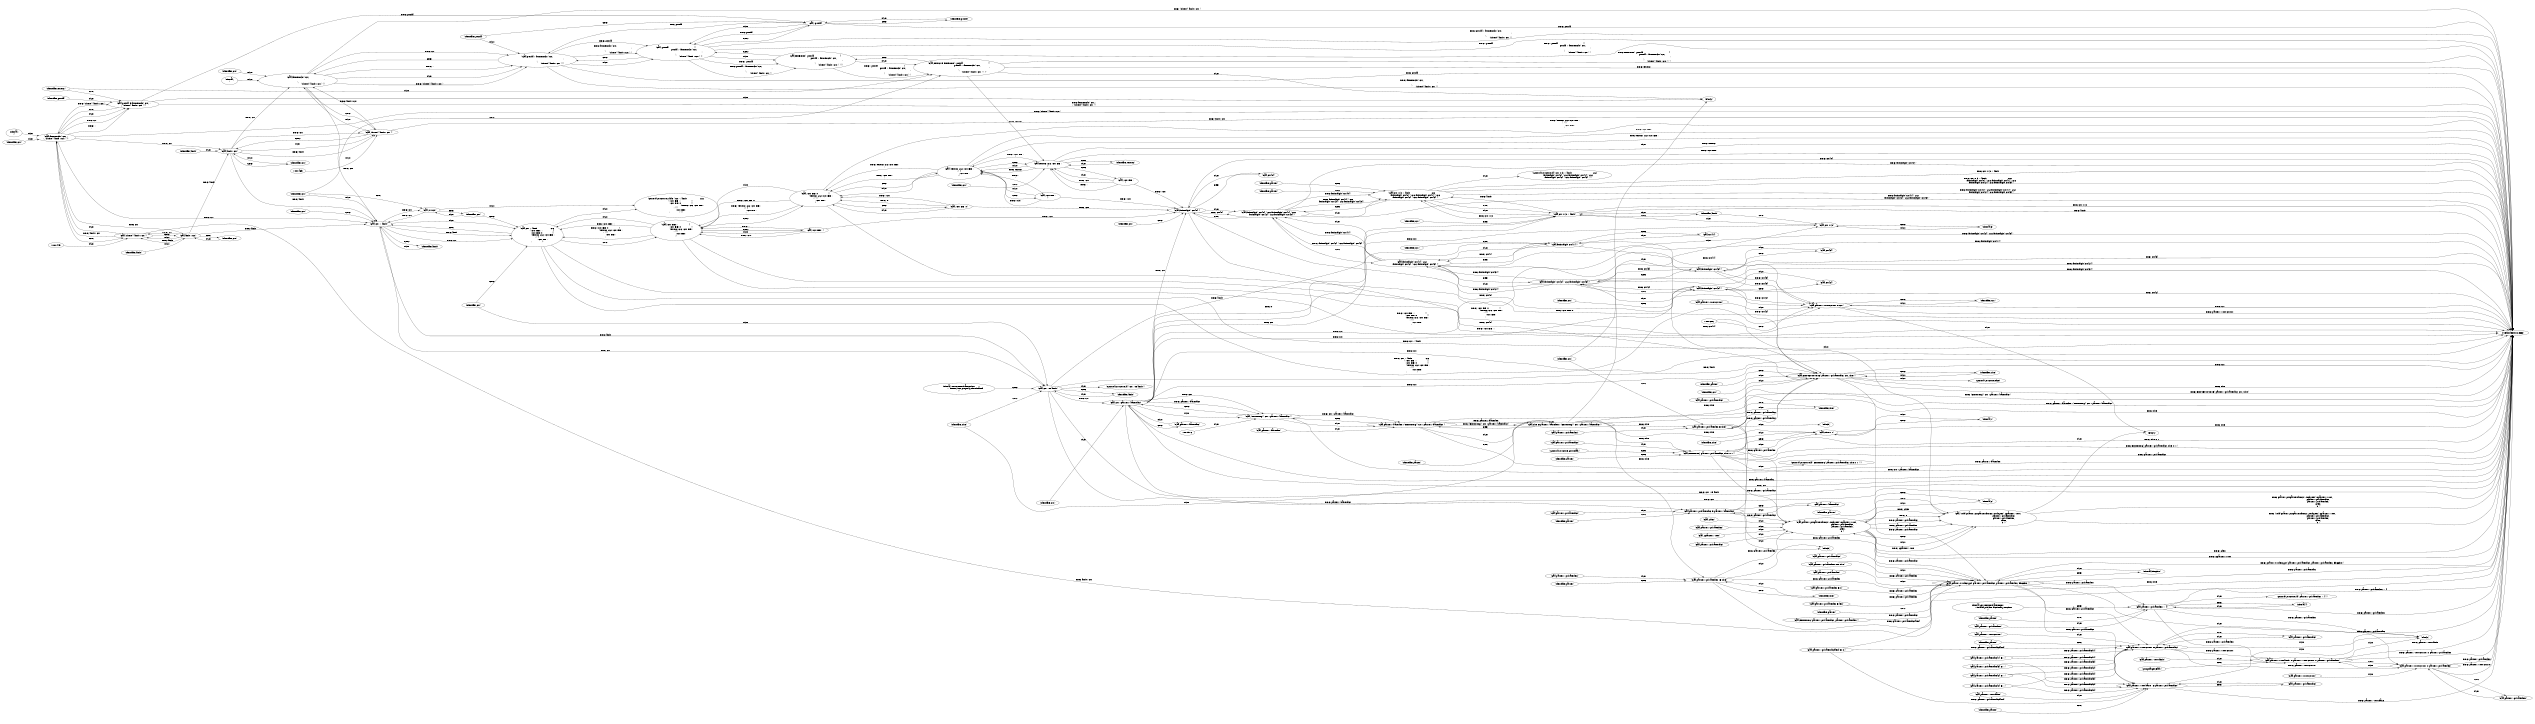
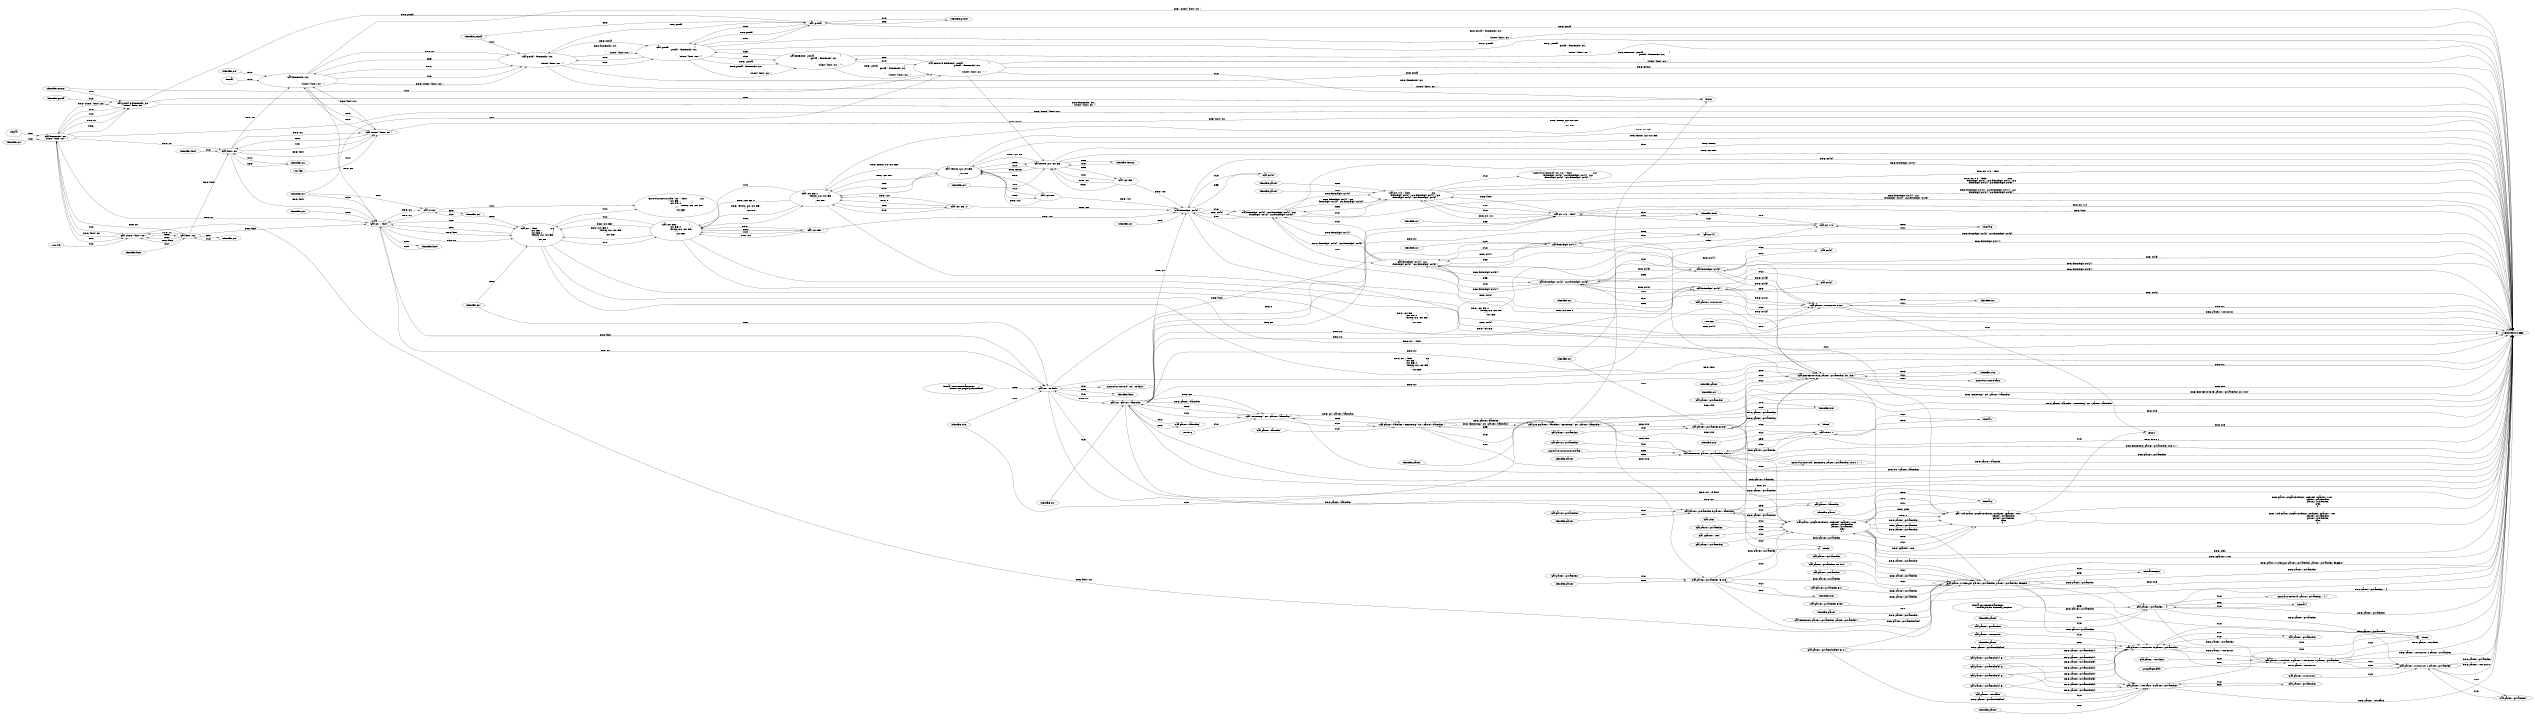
node "(ControlStructure,else)": label "(ControlStructure,else)" -> "(ControlStructure,base)"
node "(ControlStructure,goto Fail;)": label "(ControlStructure,goto Fail;)" -> "(ControlStructure,goto Private;)"
